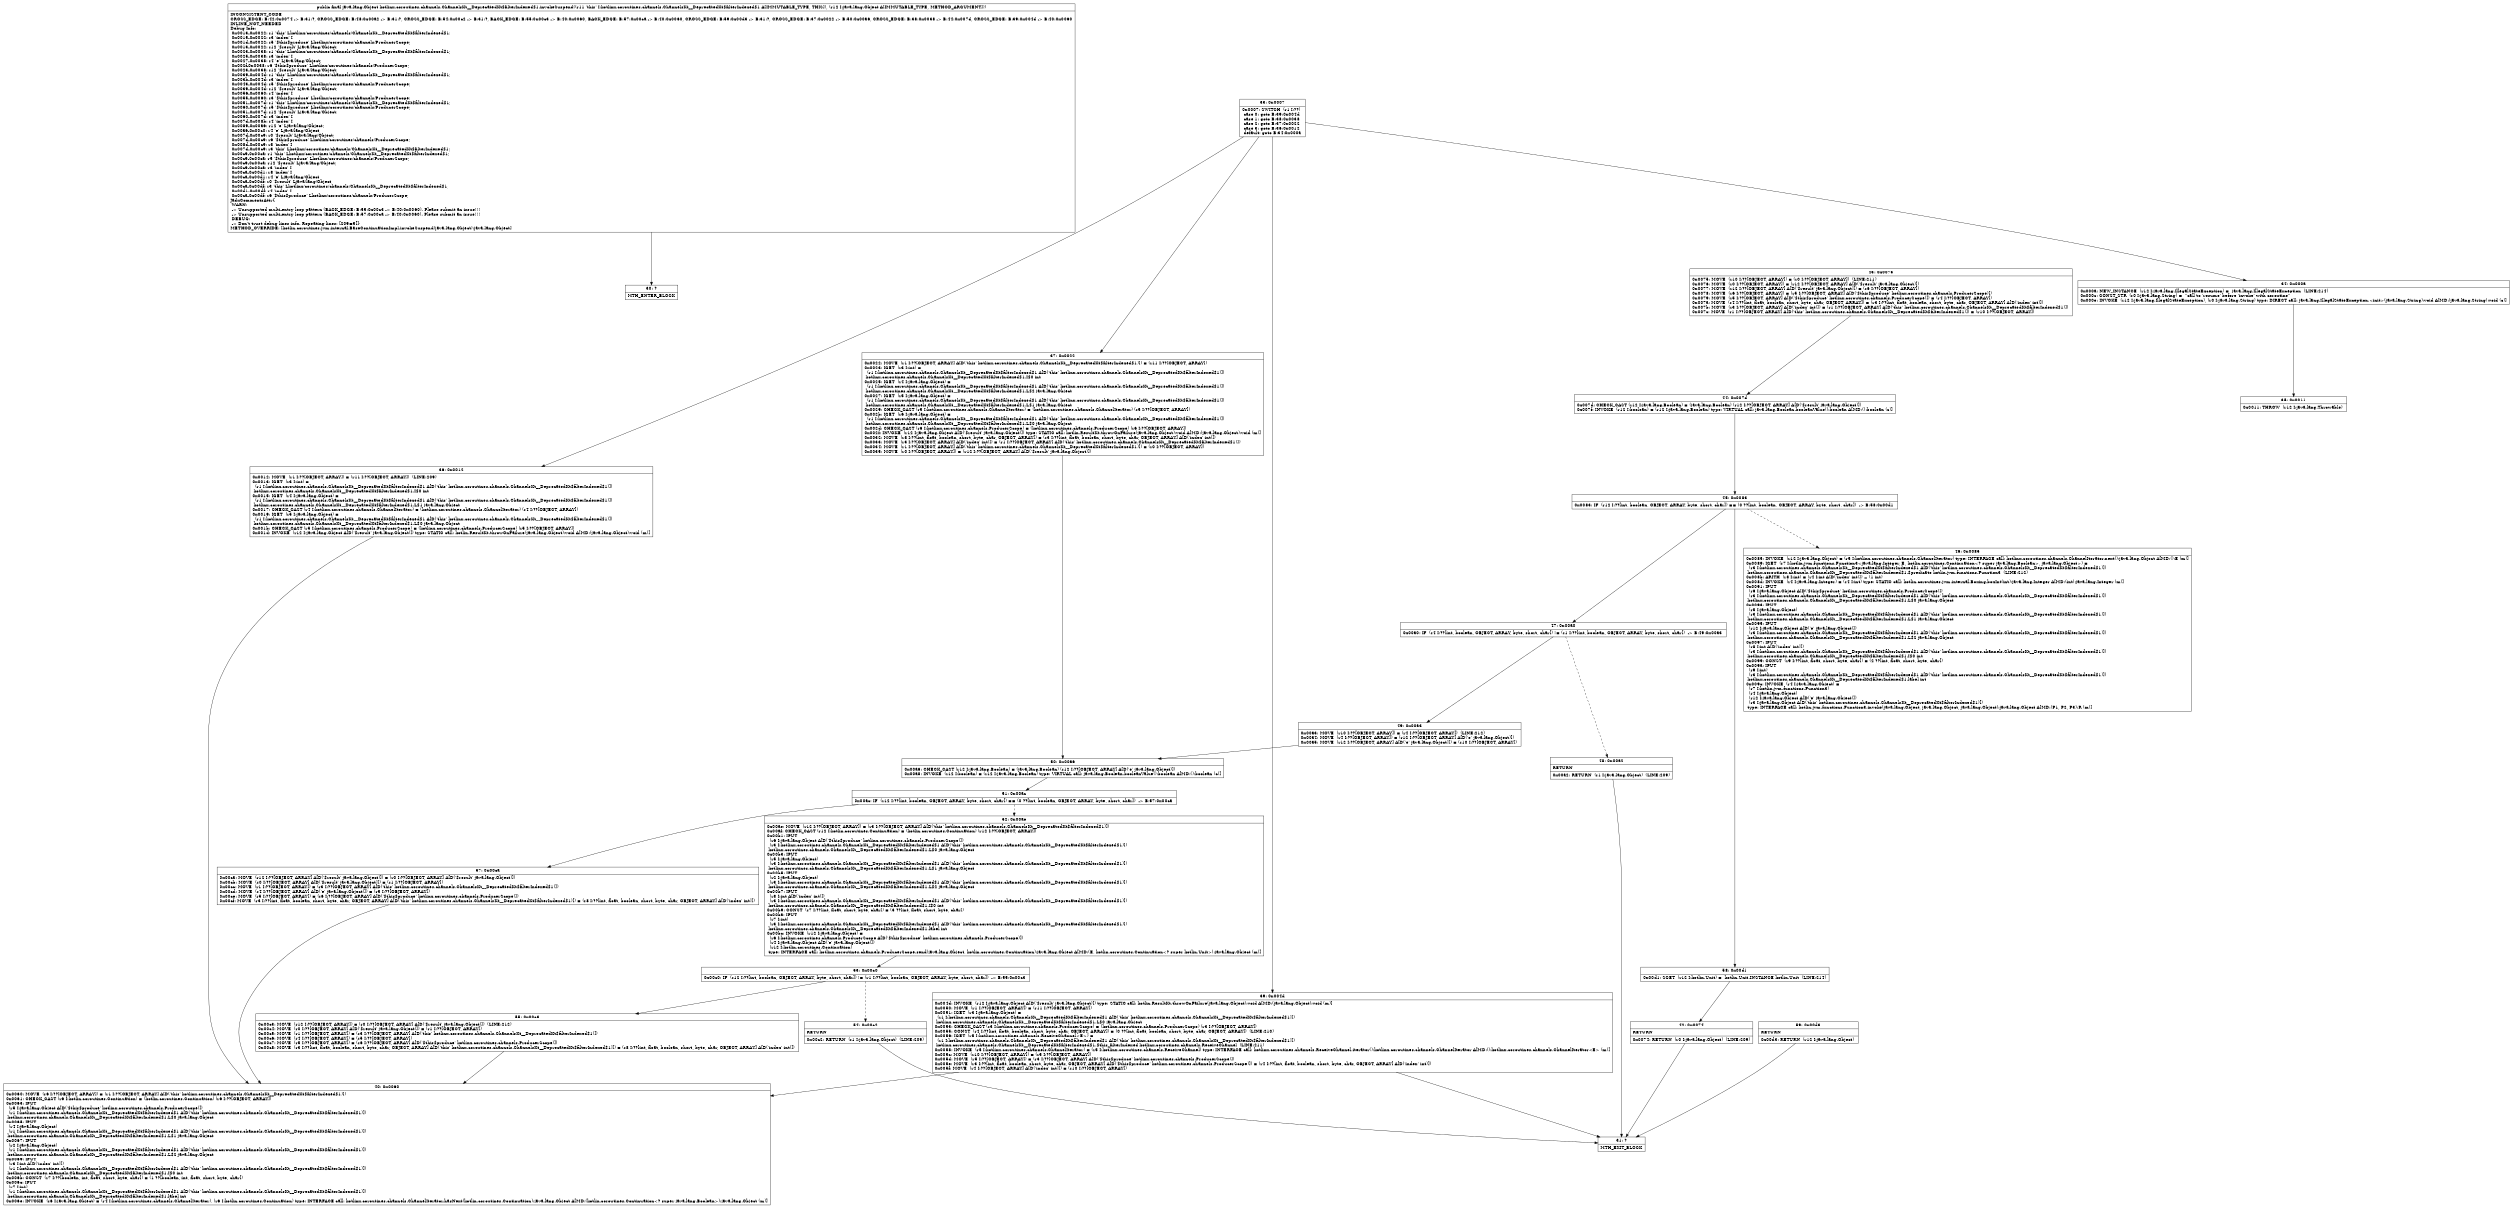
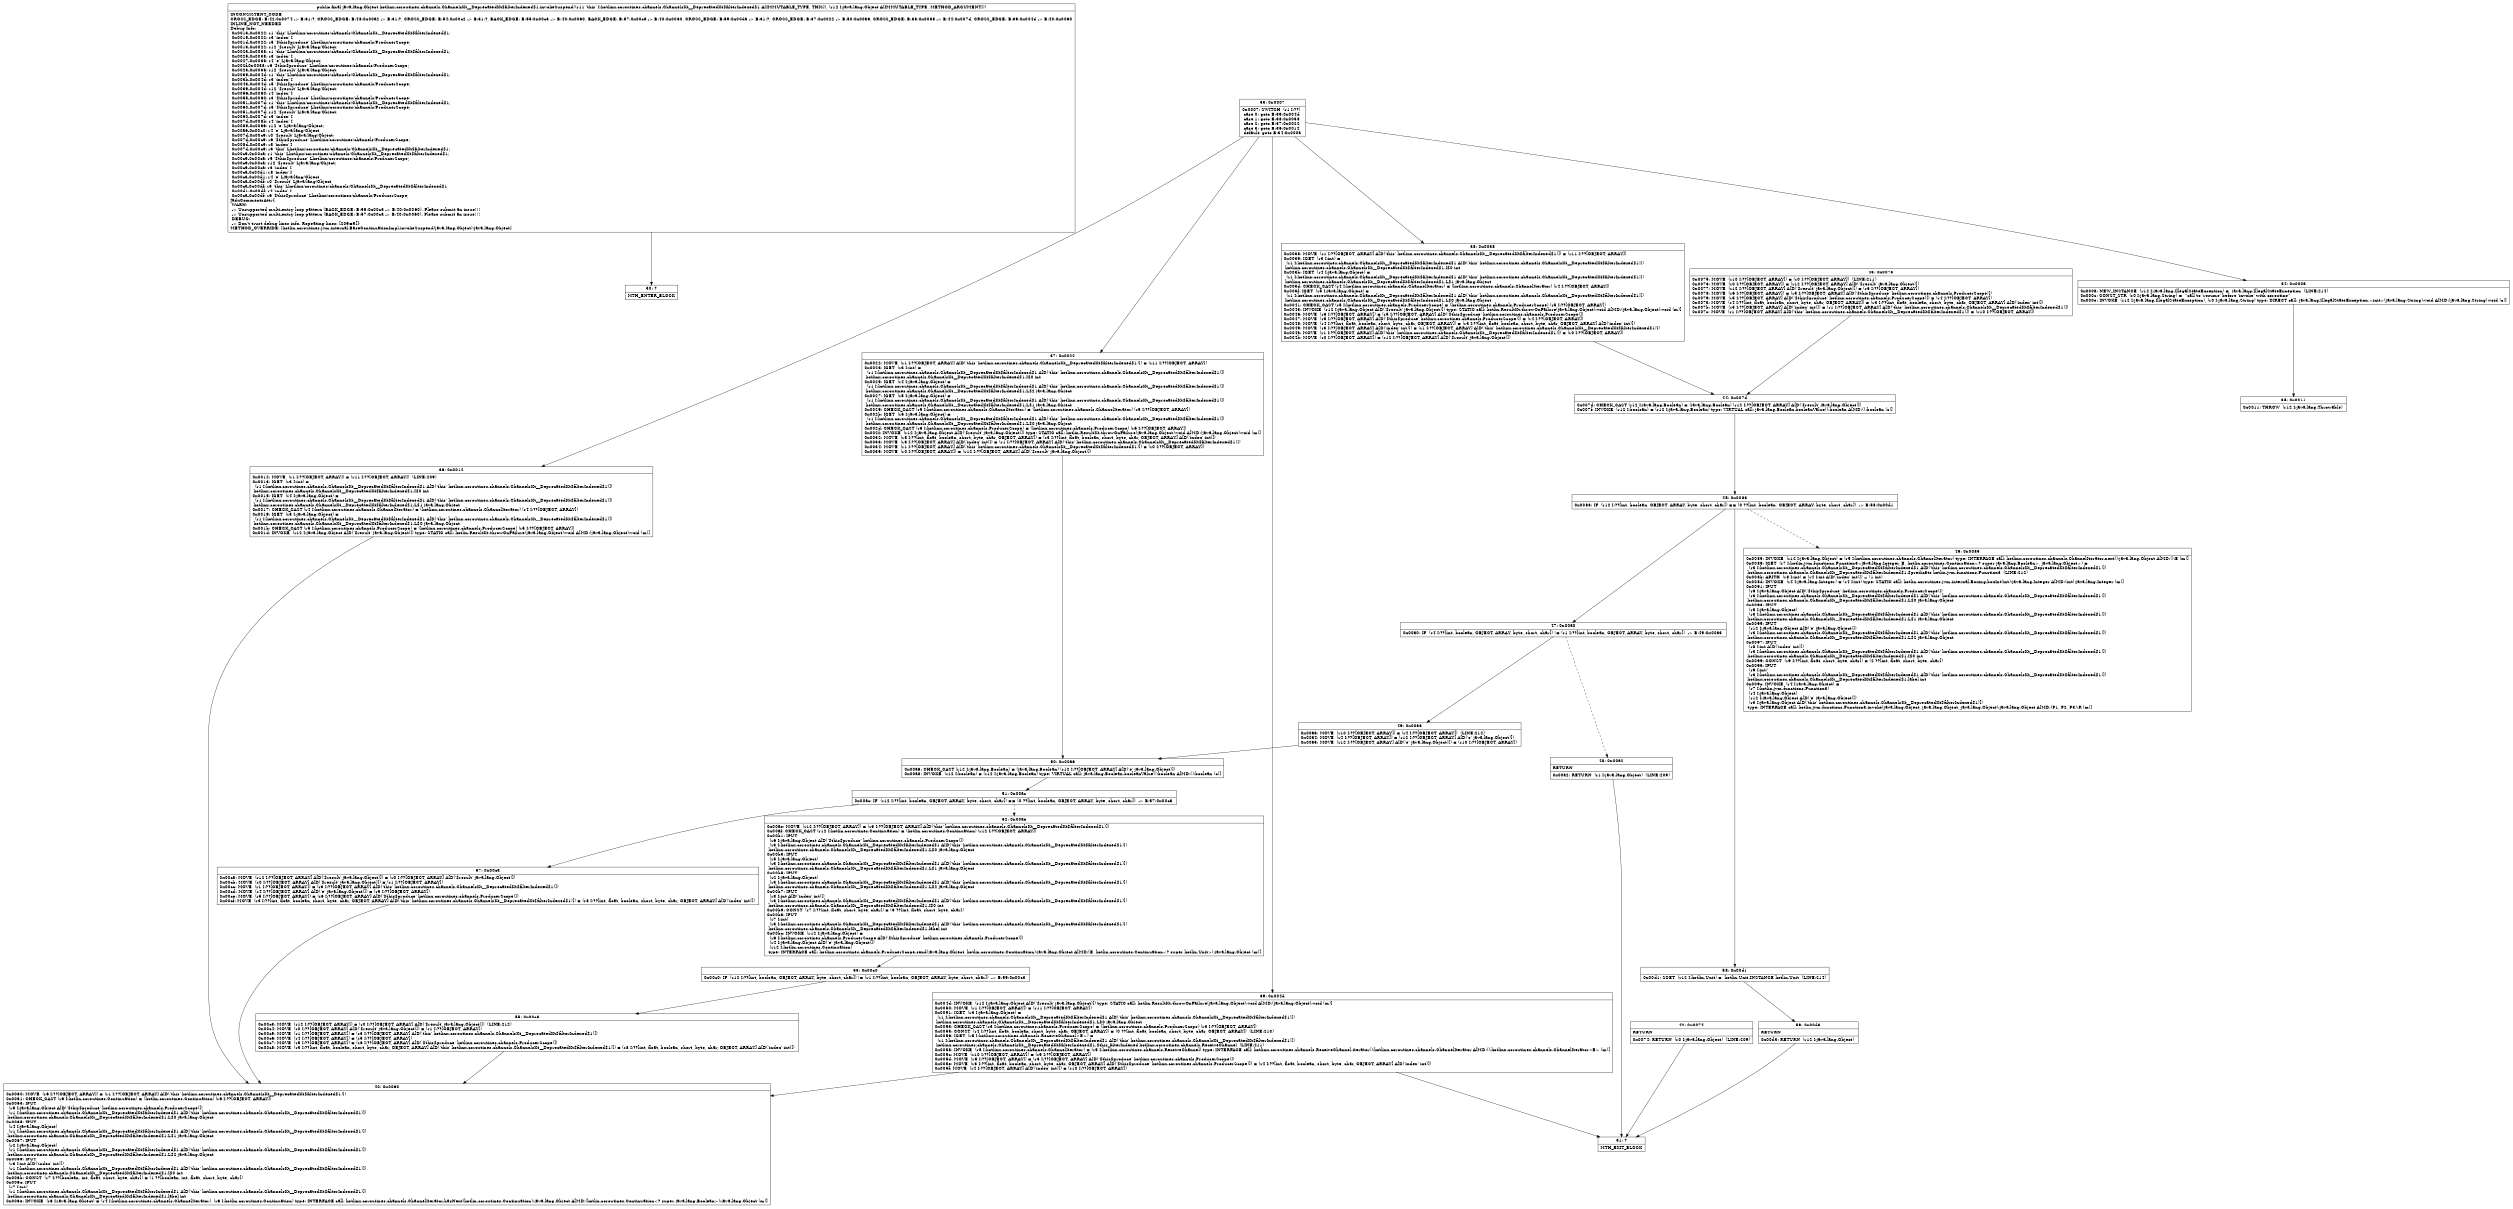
node "38: 0x0038": added
edge "58: 0x00d1" -> "42: 0x0074": now "58: 0x00d1" -> "59: 0x00d3"
node "54: 0x00c2": removed
